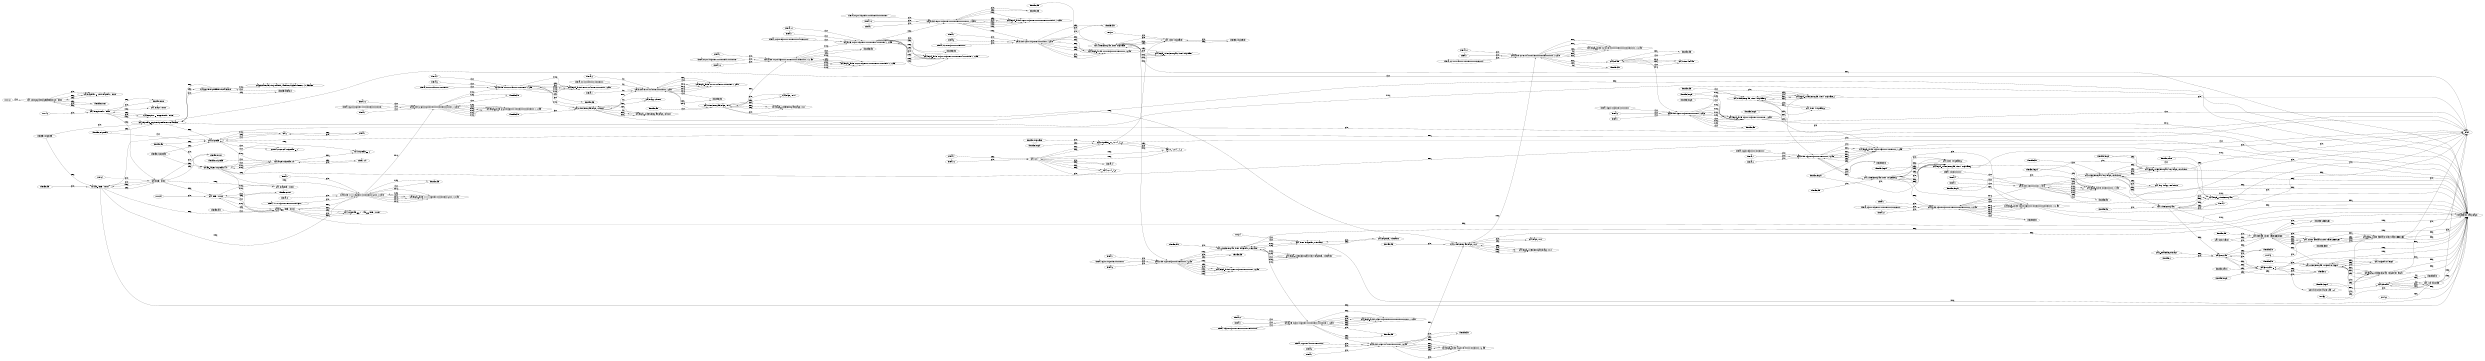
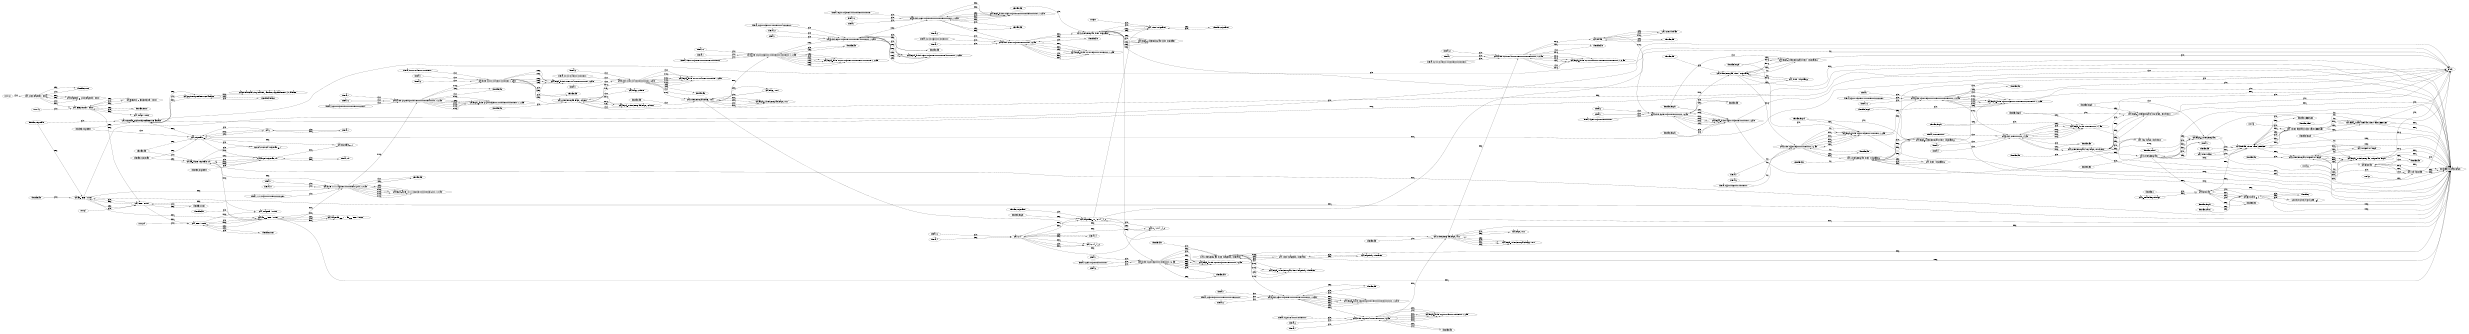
node "(Call,(const AcquireUniqueFileResource *) NULL)": label "(Call,(const AcquireUniqueFileResource *) NULL)" -> "(Call,(const ImageInfo *) NULL)"
edge "(Call,strip_offset=10+(12*14)+4+8)" -> "(MethodReturn,static Image *)": added, label "DDG:"
node "1000314": removed
